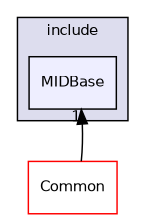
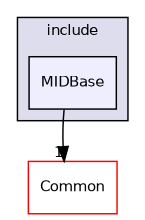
edge "Common" -> "MIDBase": reversed
